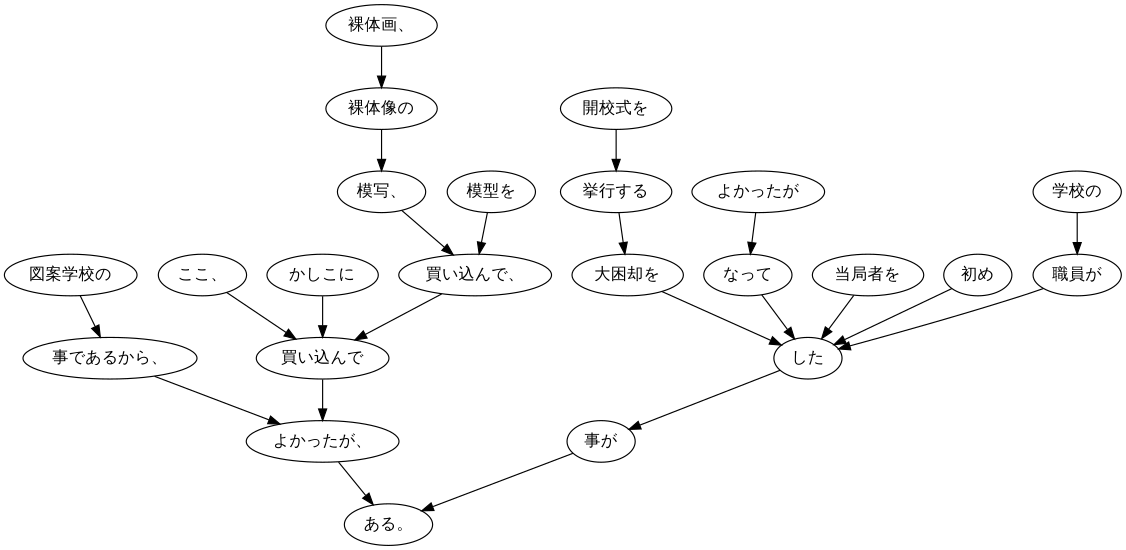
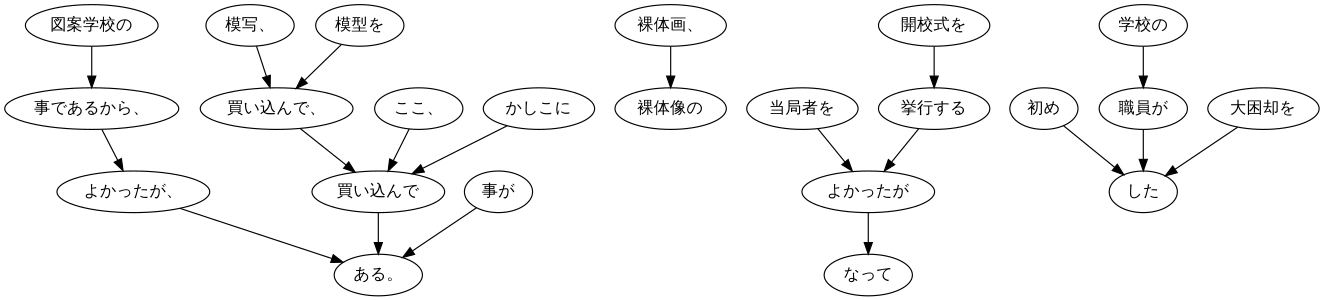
edge "裸体像の" -> "模写、": removed
edge "挙行する" -> "大困却を": now "挙行する" -> "よかったが"
edge "なって" -> "した": removed
edge "当局者を" -> "した": now "当局者を" -> "よかったが"
edge "買い込んで" -> "よかったが、": now "買い込んで" -> "ある。"
edge "した" -> "事が": removed
